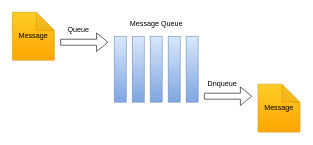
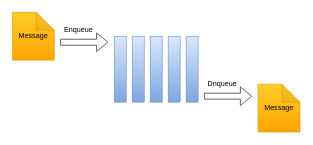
node "Message Queue": removed
node "Queue": label "Queue" -> "Enqueue"
